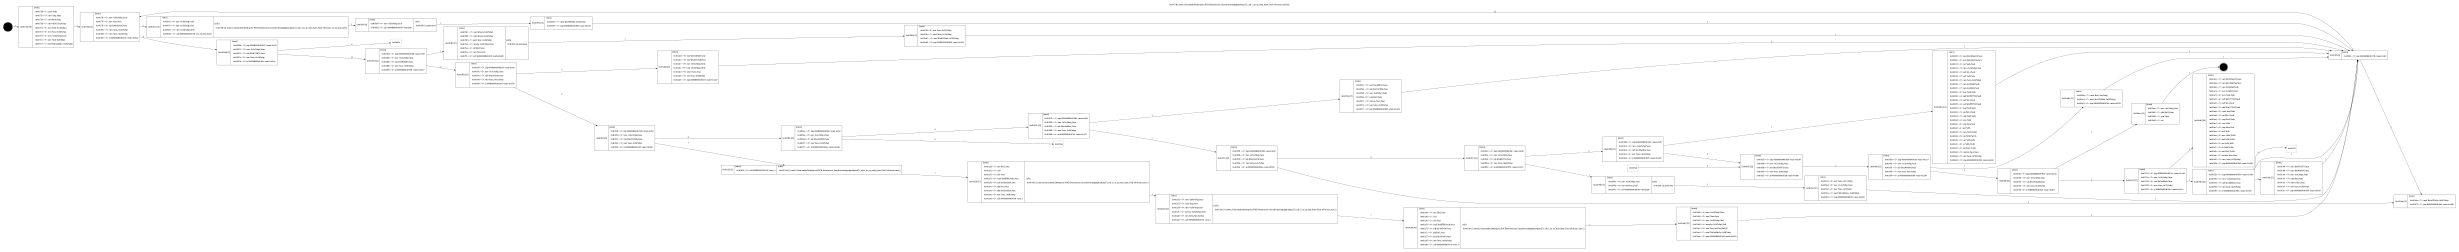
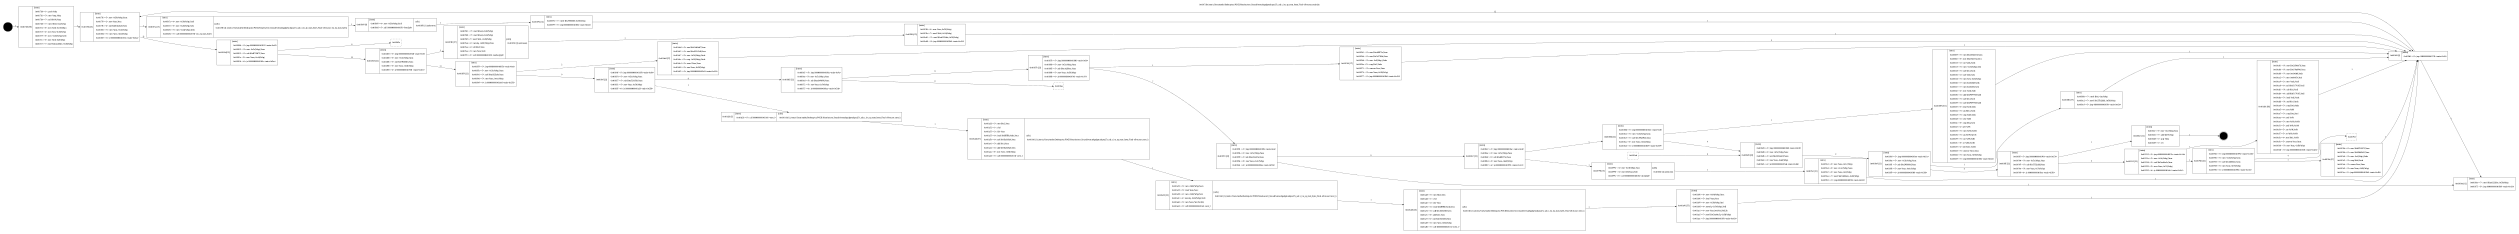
edge "0x40192b [22]" -> "0x401bf4 [5]": now "0x401ab1 [88]" -> "0x401bf4 [5]"
